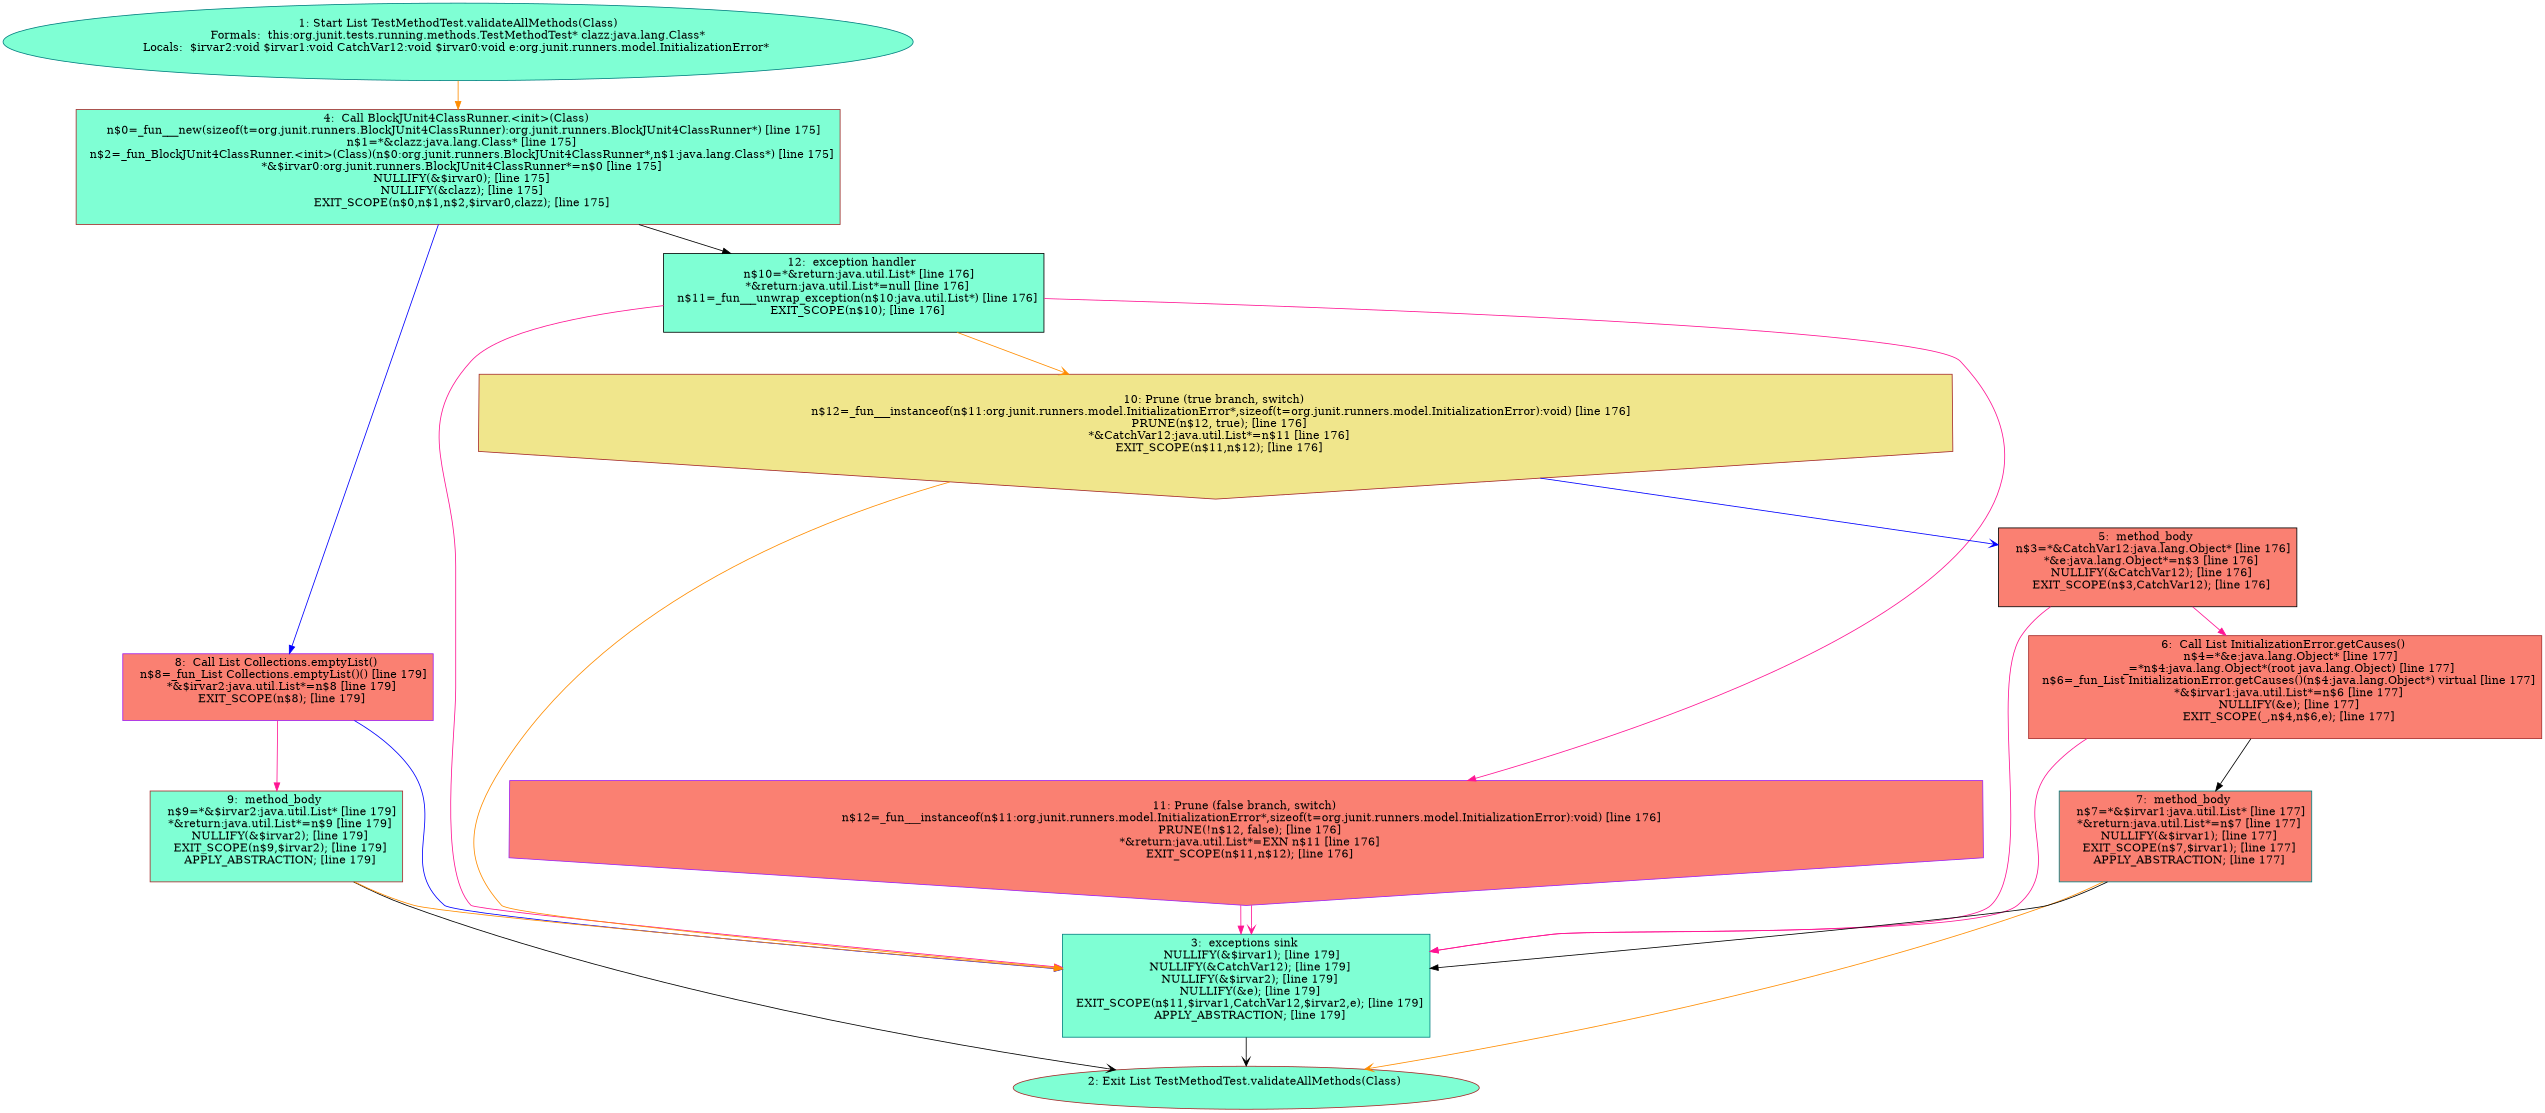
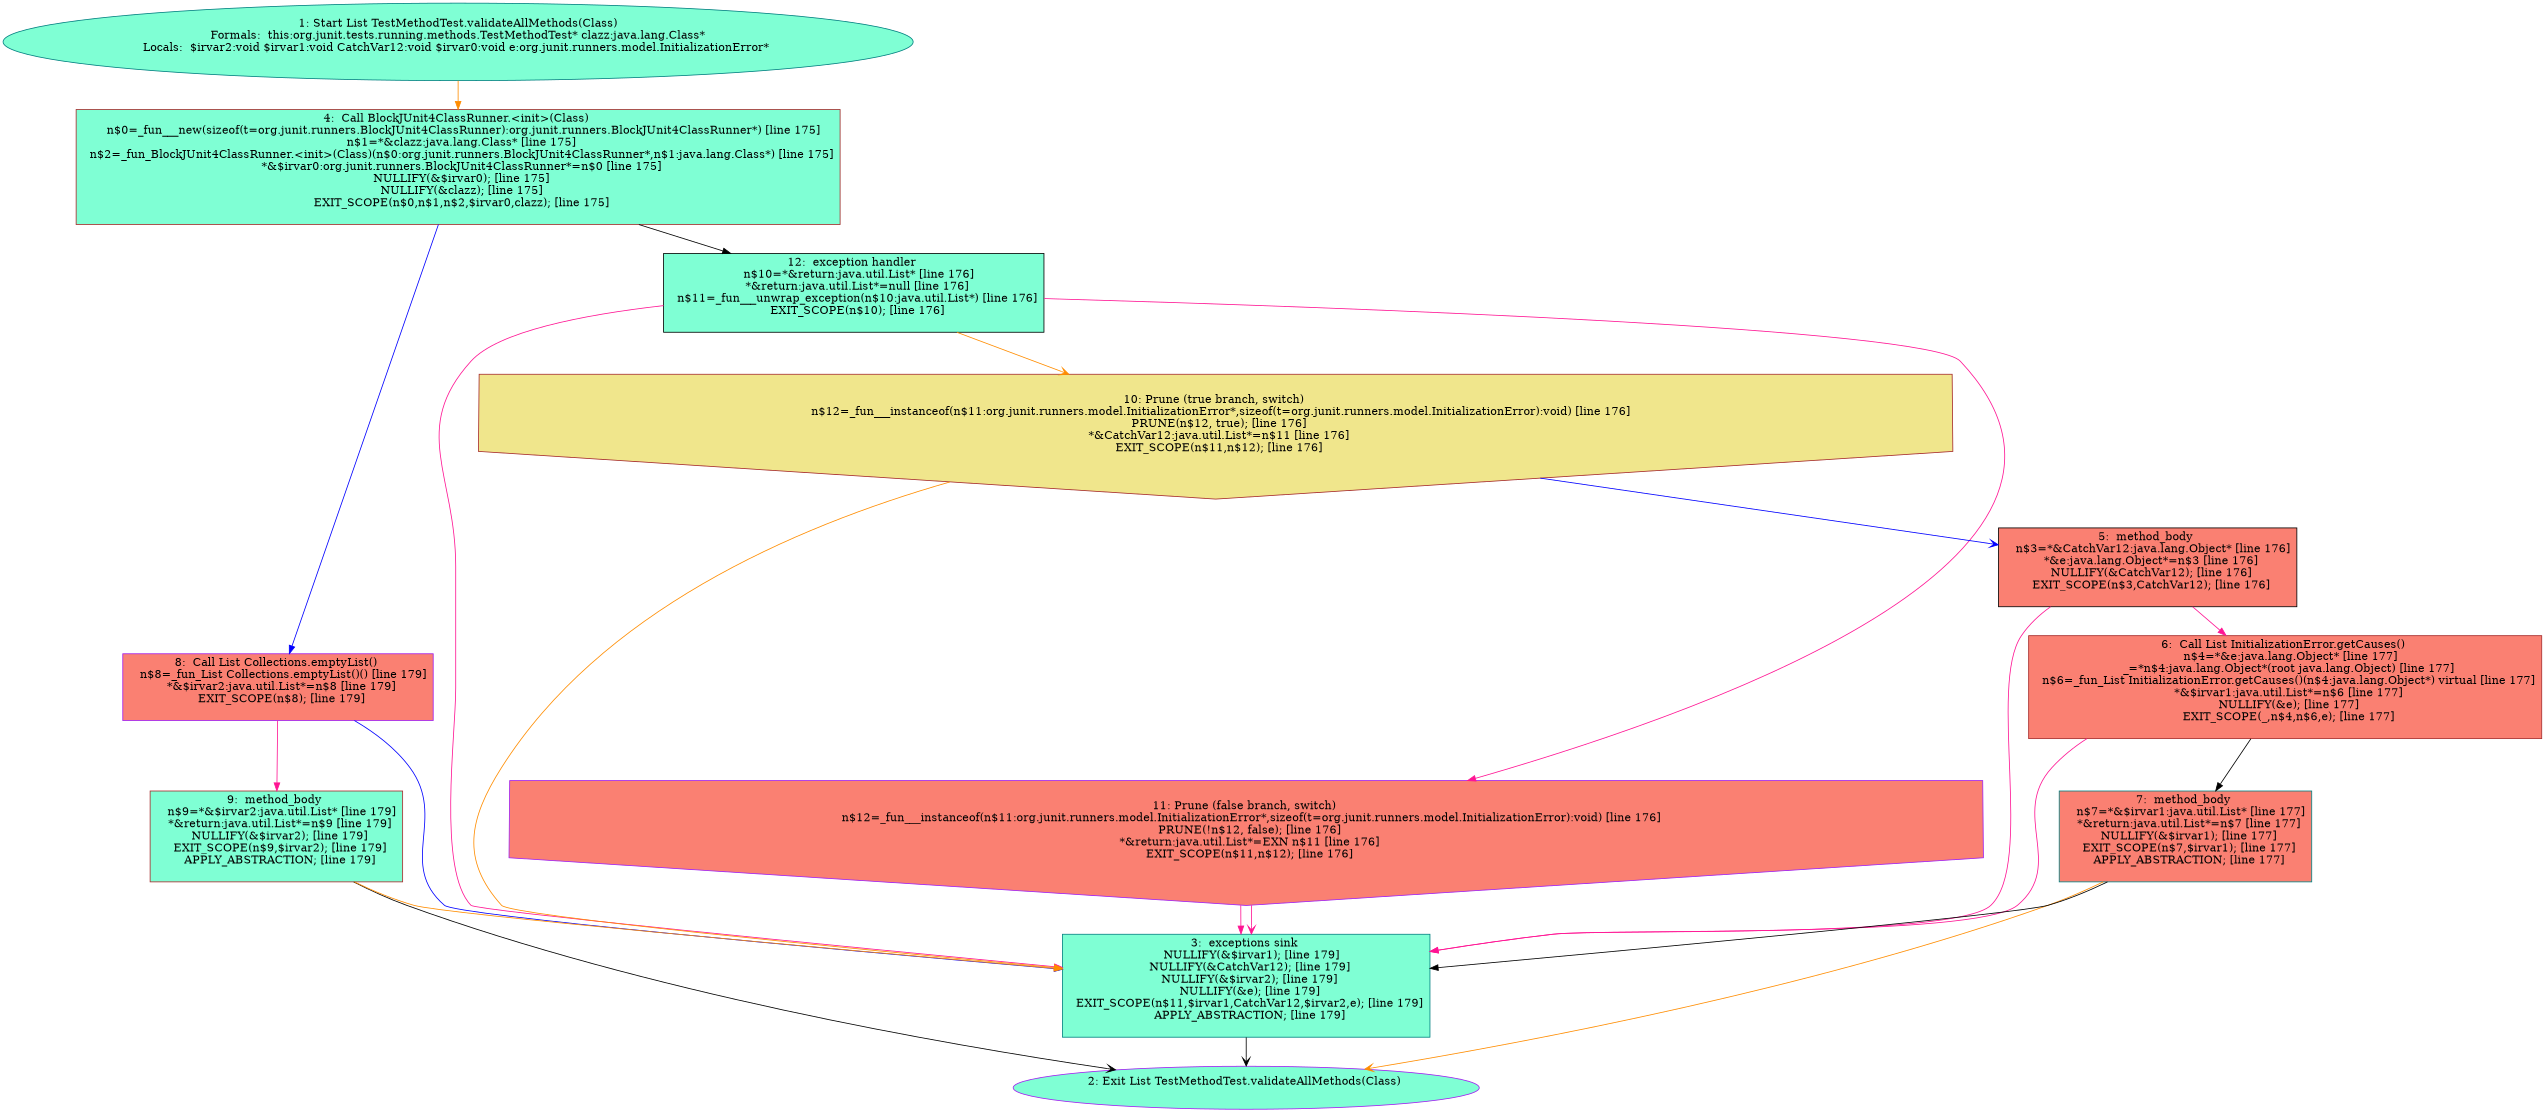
node "2: Exit List TestMethodTest.validateAllMethods(Class)": color brown -> purple
